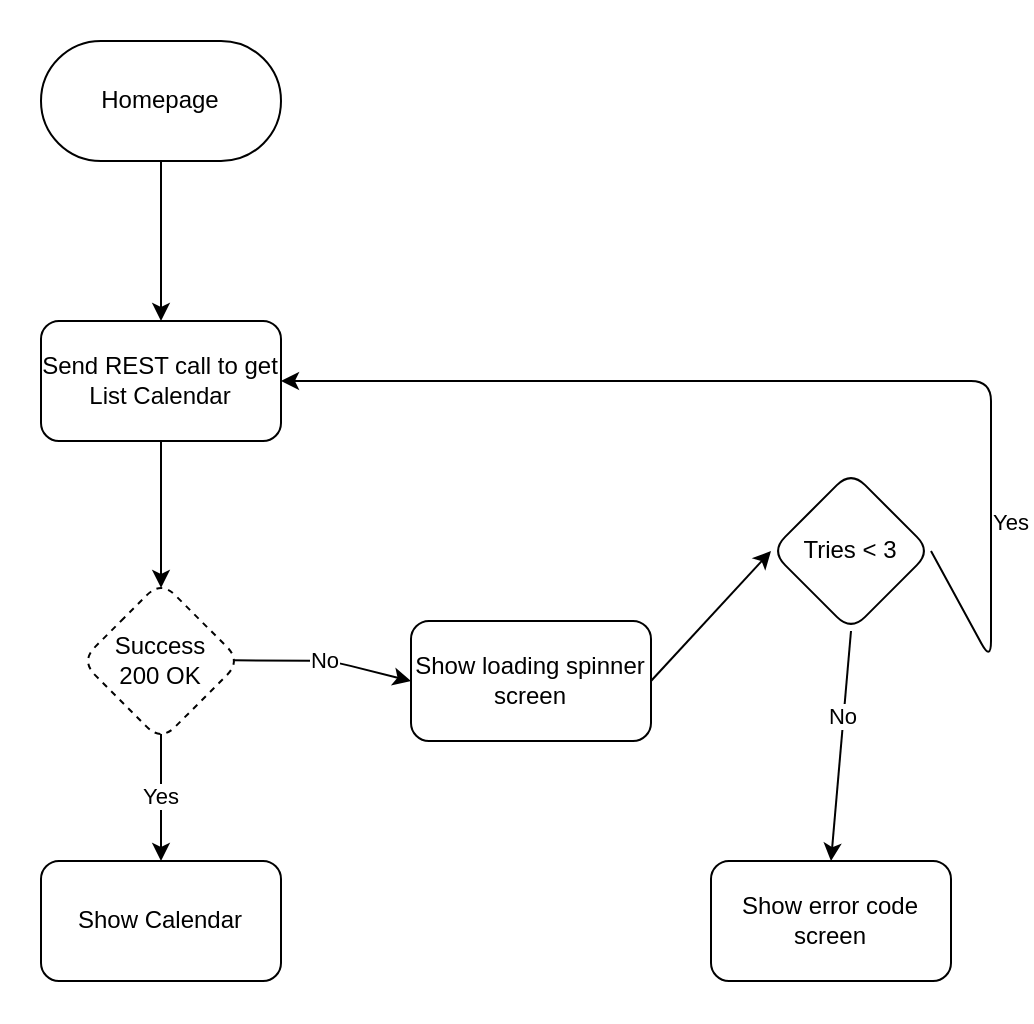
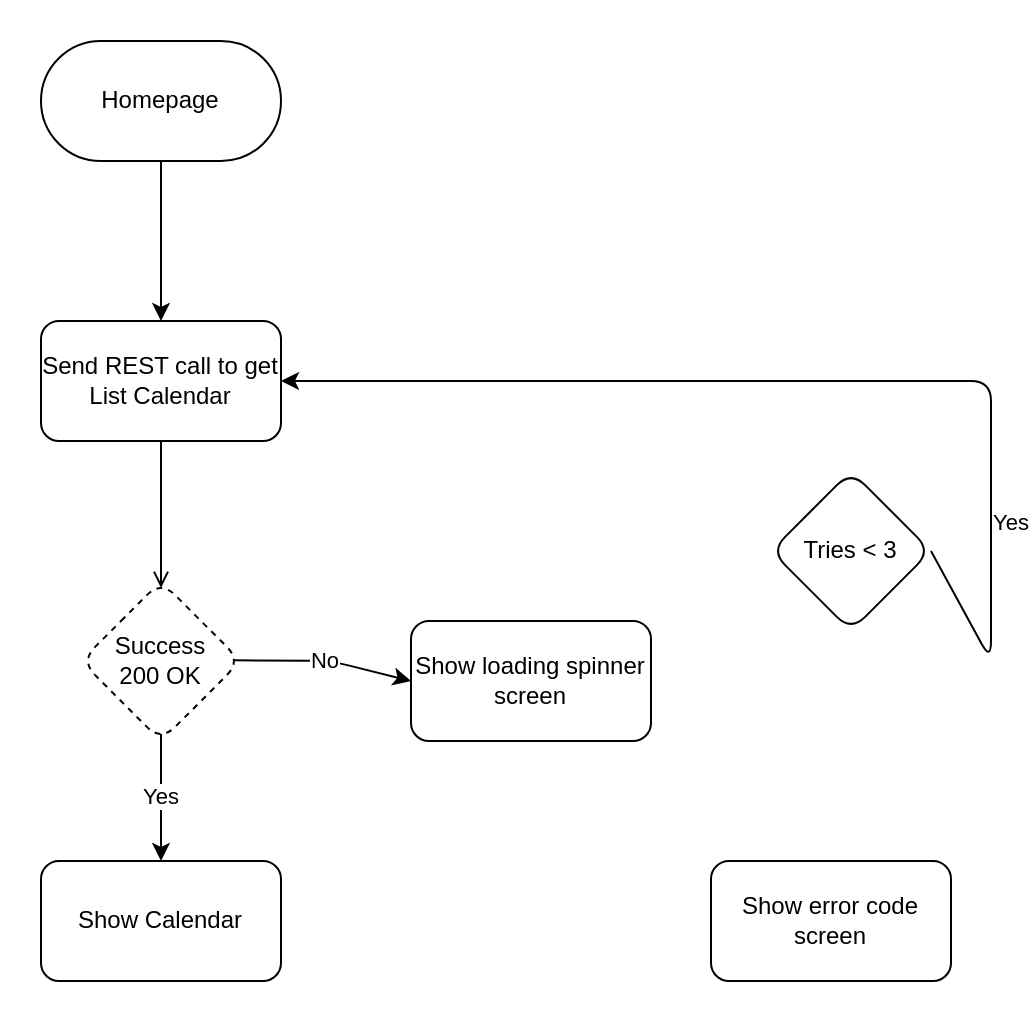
edge "Send REST call to get List Calendar" -> "Success 200 OK": arrowhead classic -> open
edge "Show loading spinner screen" -> "Tries < 3": removed
edge "Tries < 3" -> "Show error code screen": removed, label "No"
